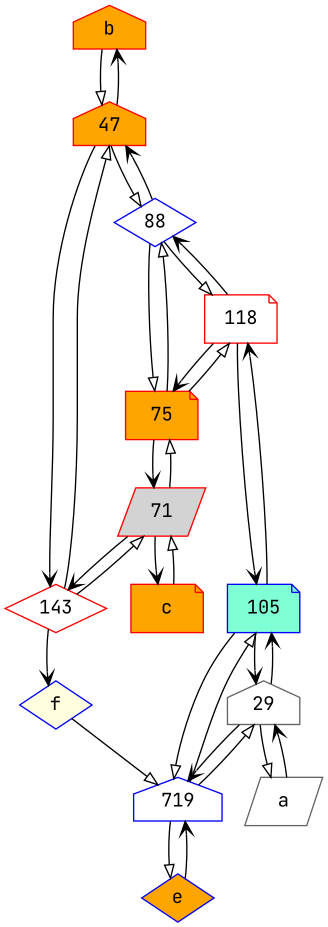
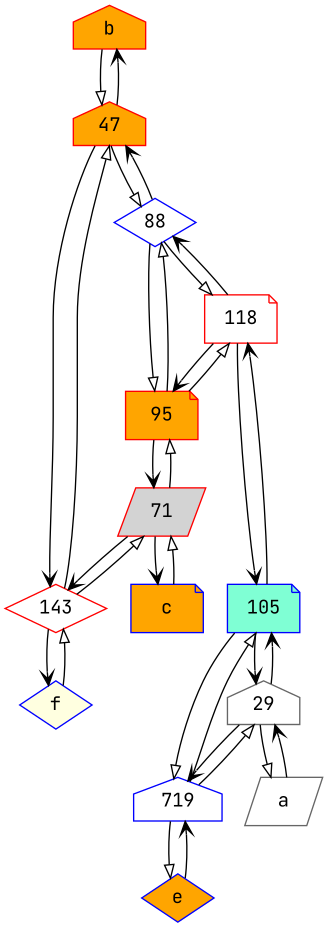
node "75": label "75" -> "95"
node "c": color red -> blue
edge "f" -> "719": now "f" -> "143"
